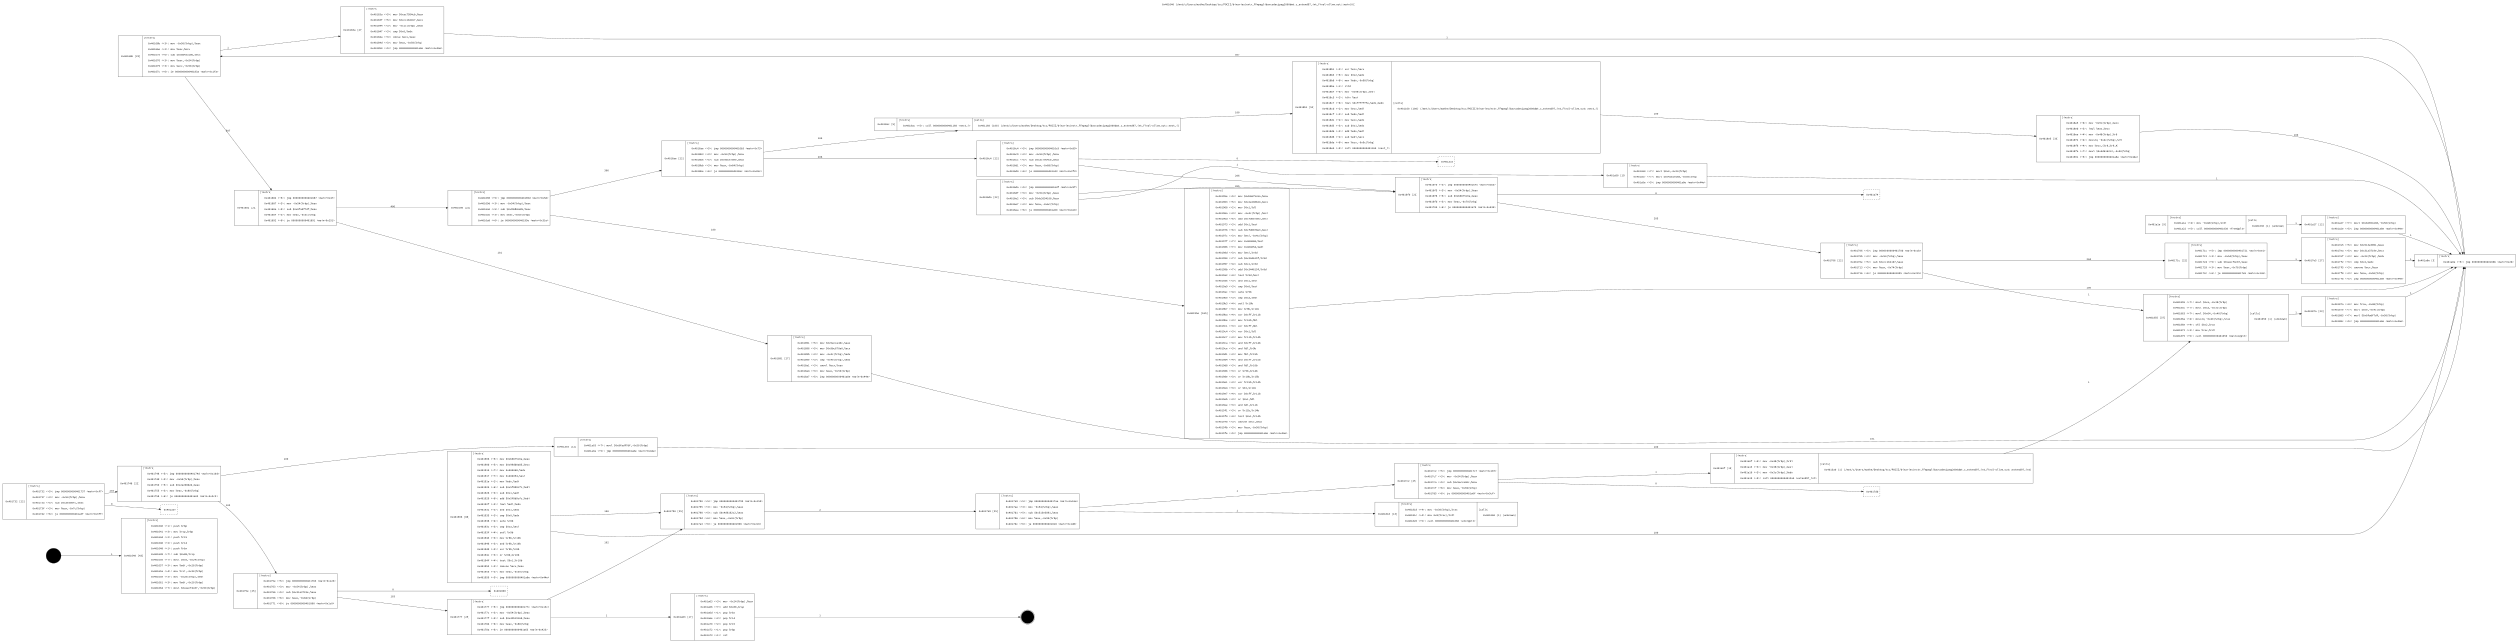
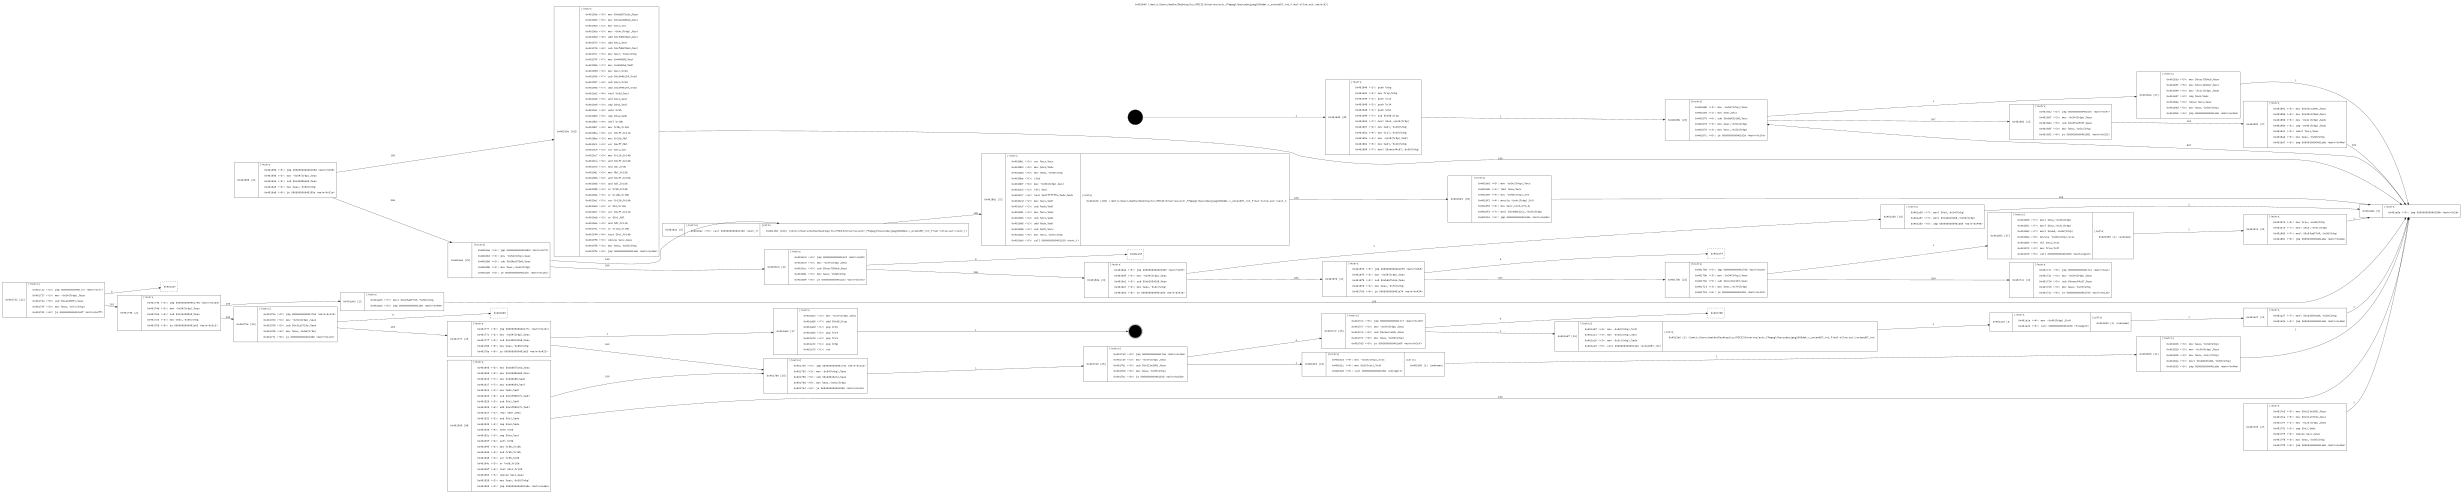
edge "0x401640 [43]" -> "0x40166b [23]": added, label "1"
edge "0x4016c4 [22]" -> "0x4016f0 [22]": now "0x4016c4 [22]" -> "0x4016da [22]"
edge "0x401682 [22]" -> "0x401698 [22]": removed, label "406"
edge "0x40171c [22]" -> "0x4017e5 [27]": removed, label "1"
node "0x401825 [21]": added
edge "0x401a0f [15]" -> "0x401855 [37]": now "0x401a0f [15]" -> "0x401a1e [9]"
